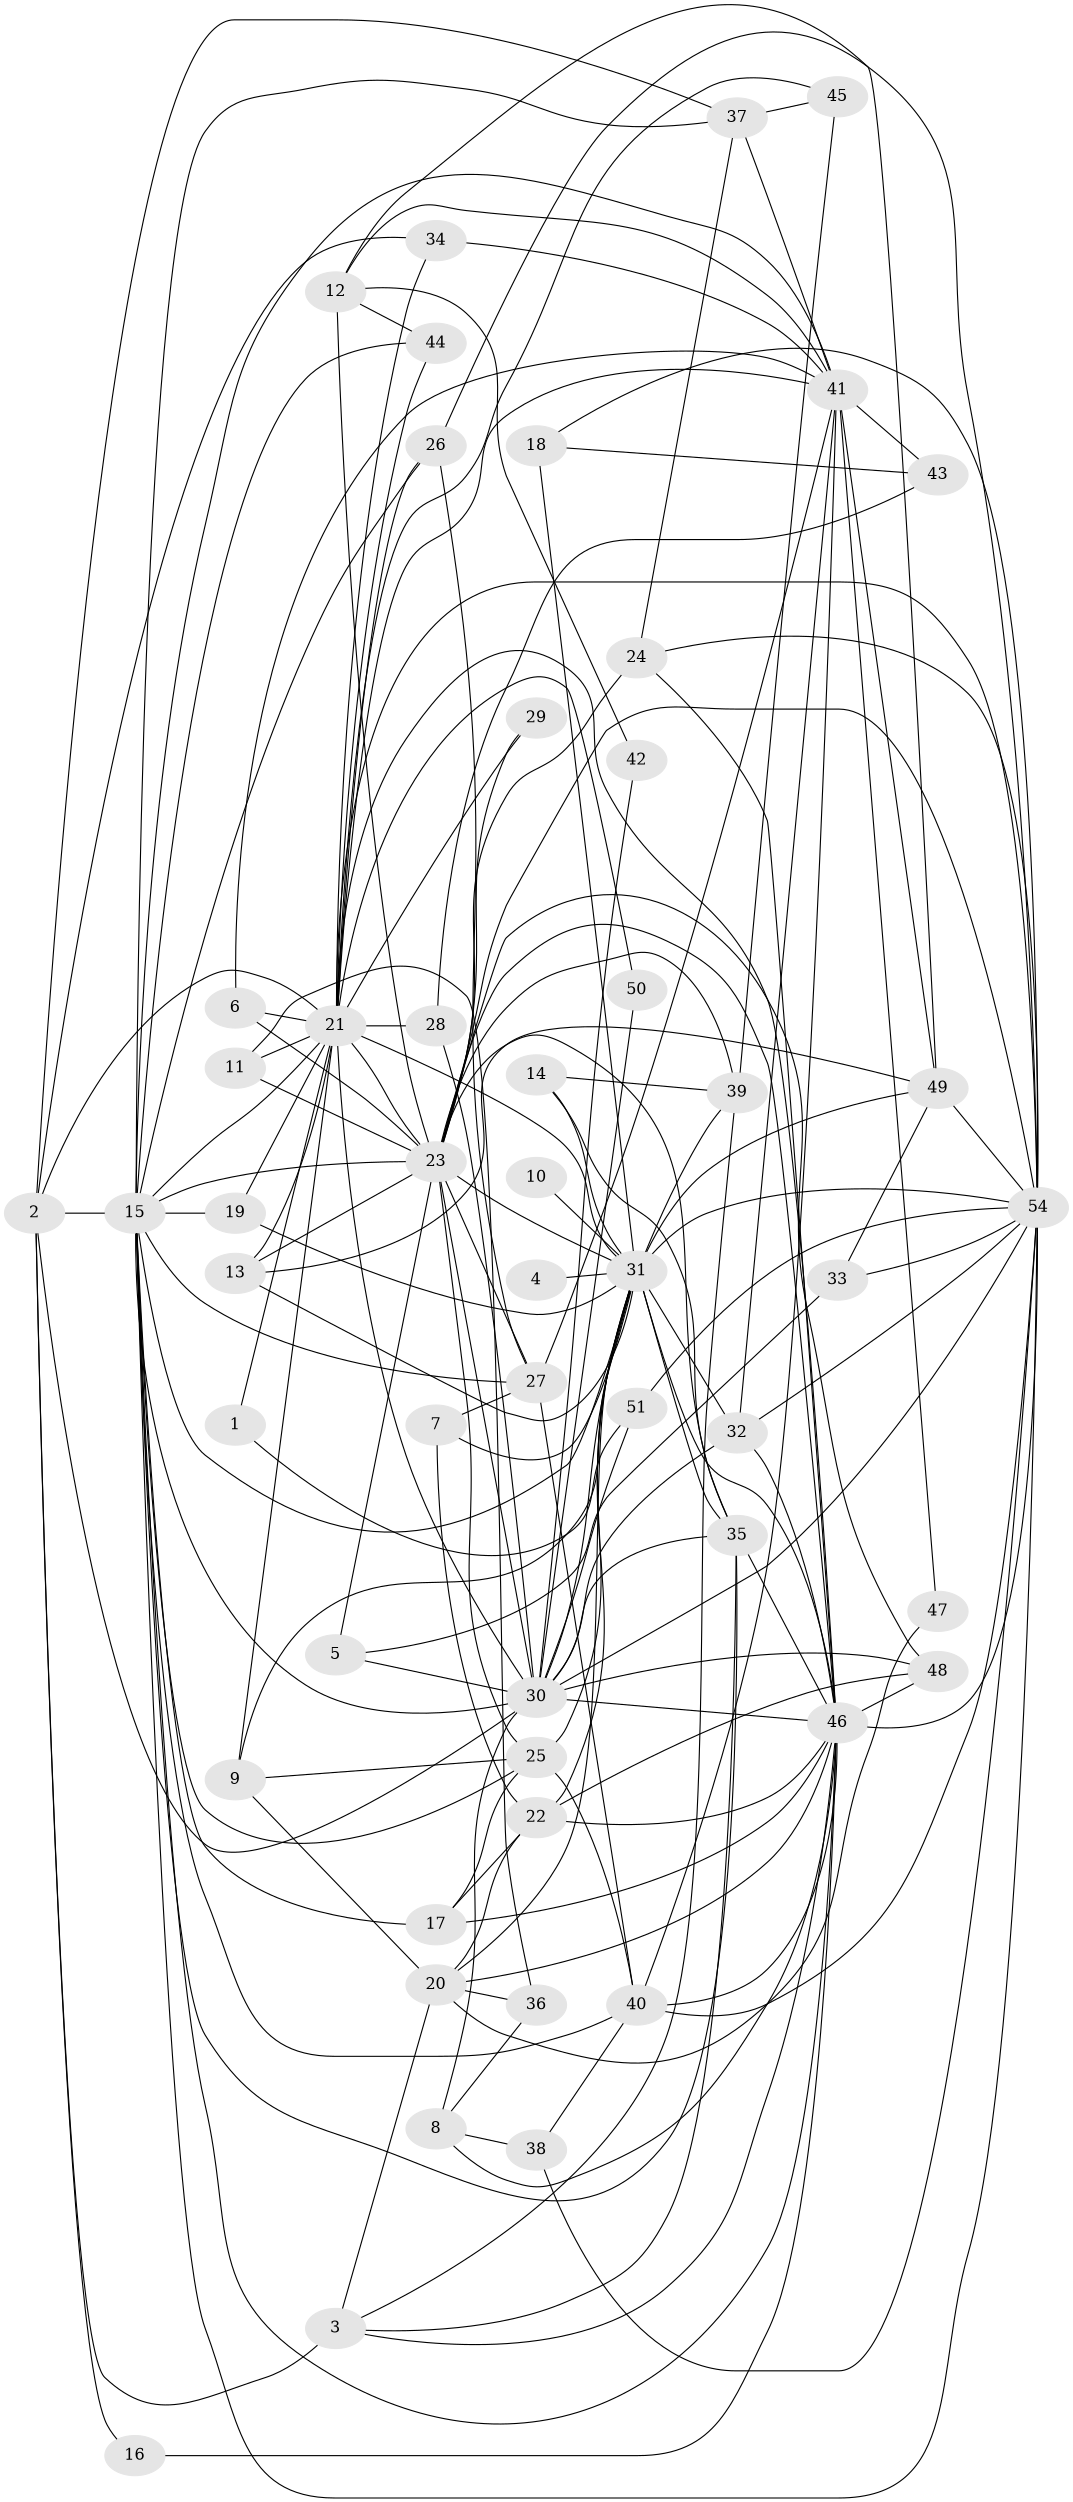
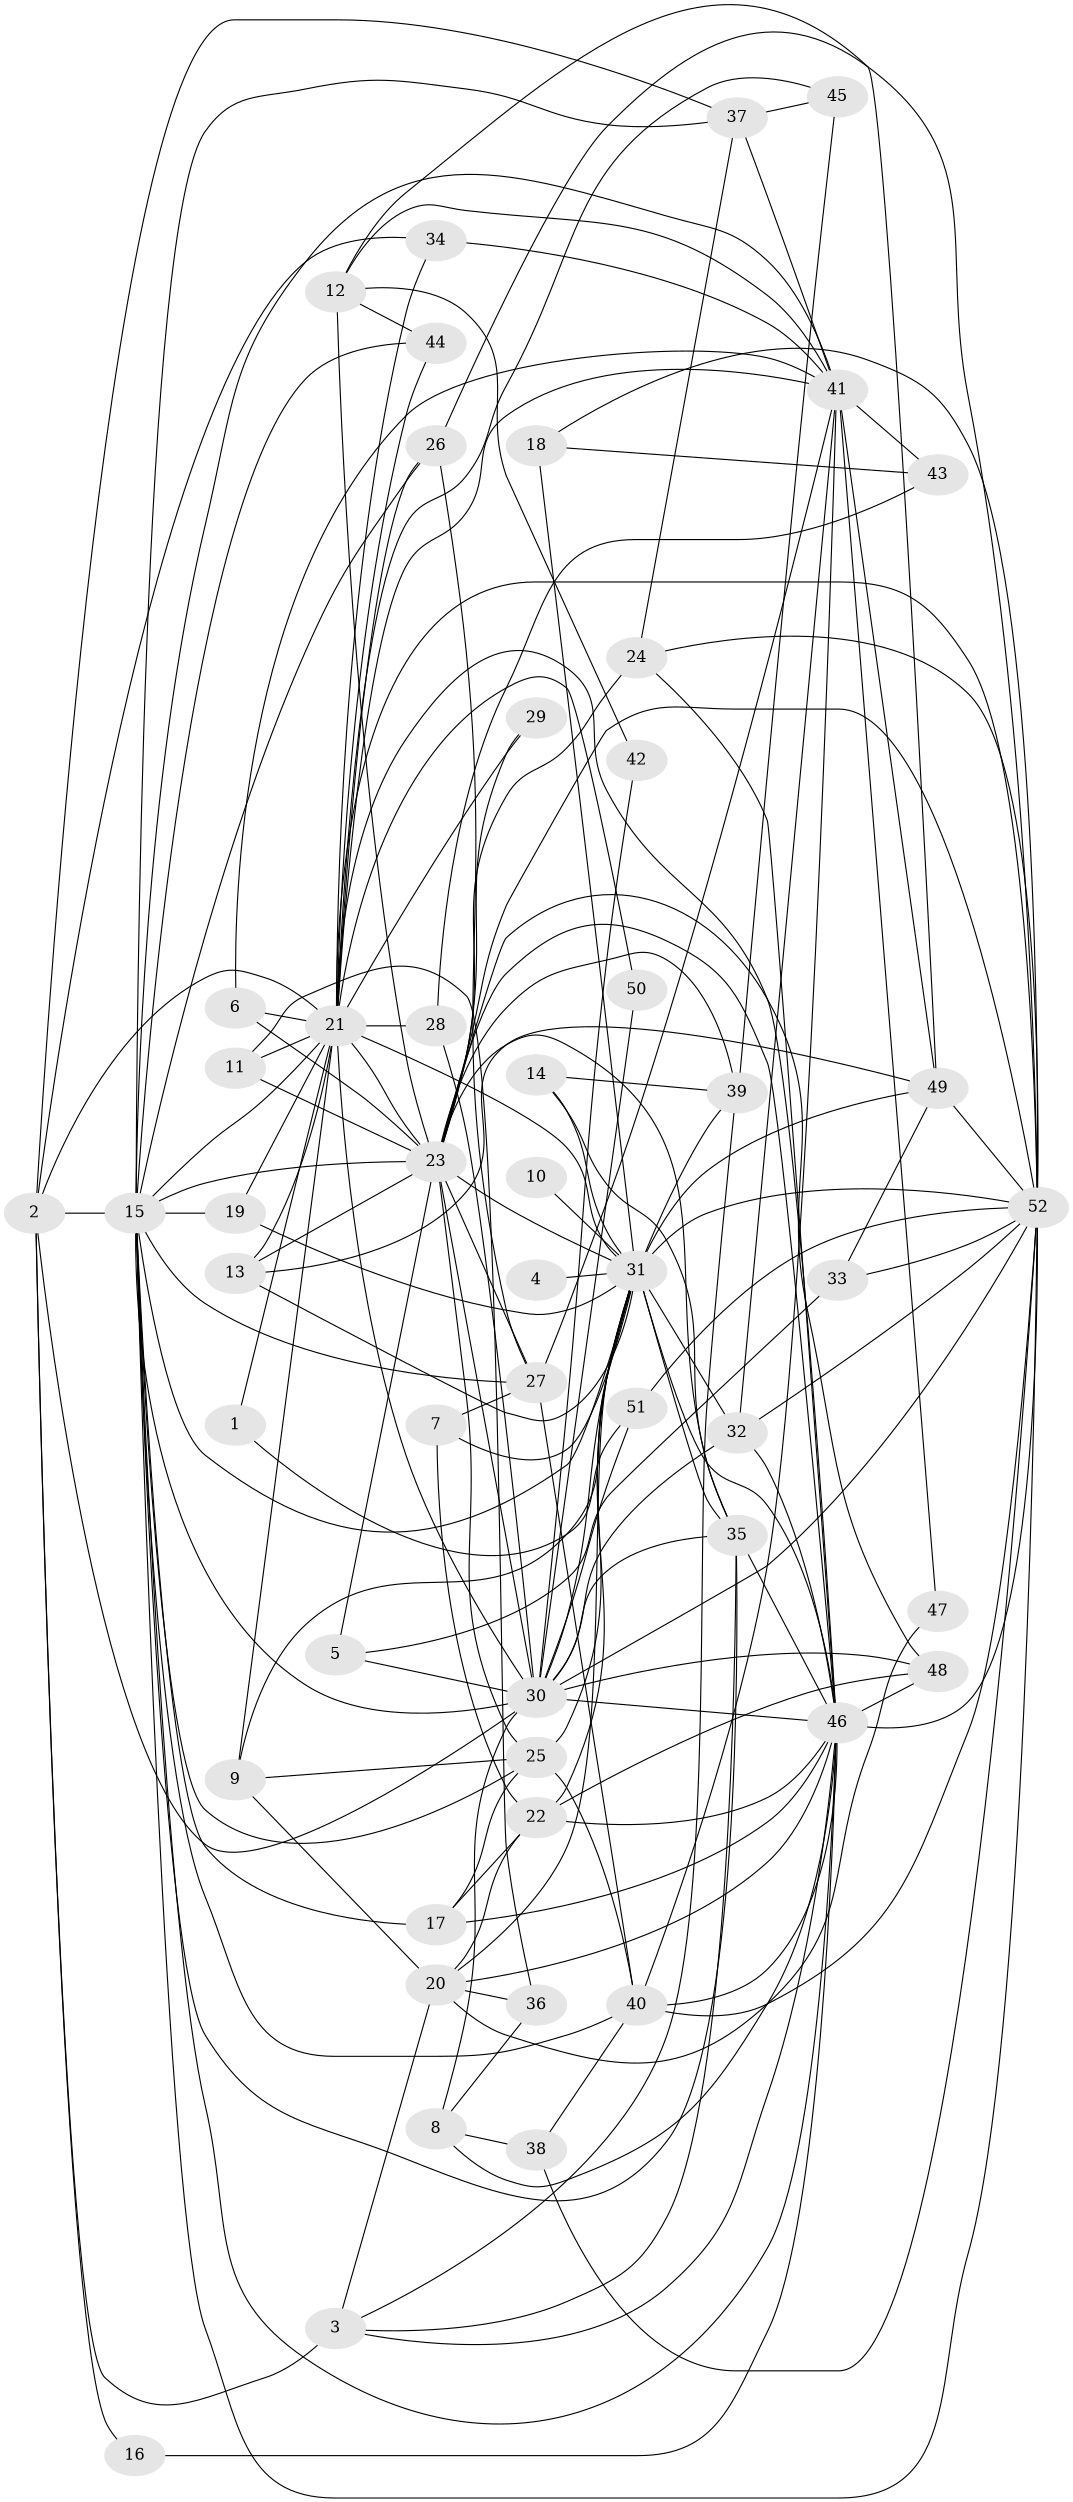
node "54": label "54" -> "52"
